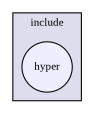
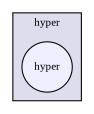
cluster "include": label "include" -> "hyper"
